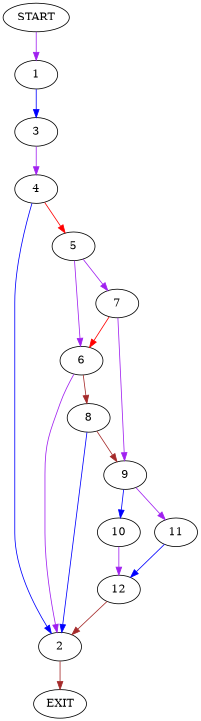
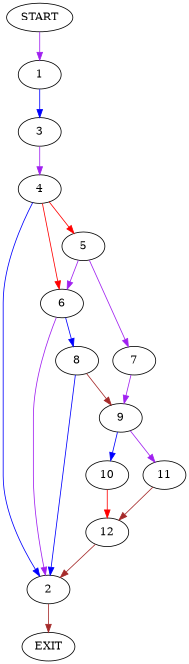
edge "7" -> "6": now "4" -> "6"
edge "6" -> "8": color brown -> blue
edge "10" -> "12": color purple -> red
edge "11" -> "12": color blue -> brown
